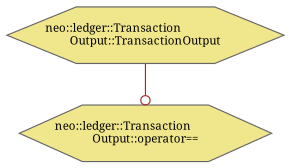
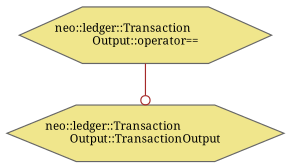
edge "neo::ledger::Transaction Output::TransactionOutput" -> "neo::ledger::Transaction Output::operator==": reversed
